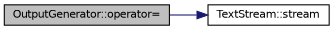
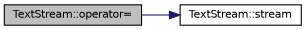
node "OutputGenerator::operator=": label "OutputGenerator::operator=" -> "TextStream::operator="
